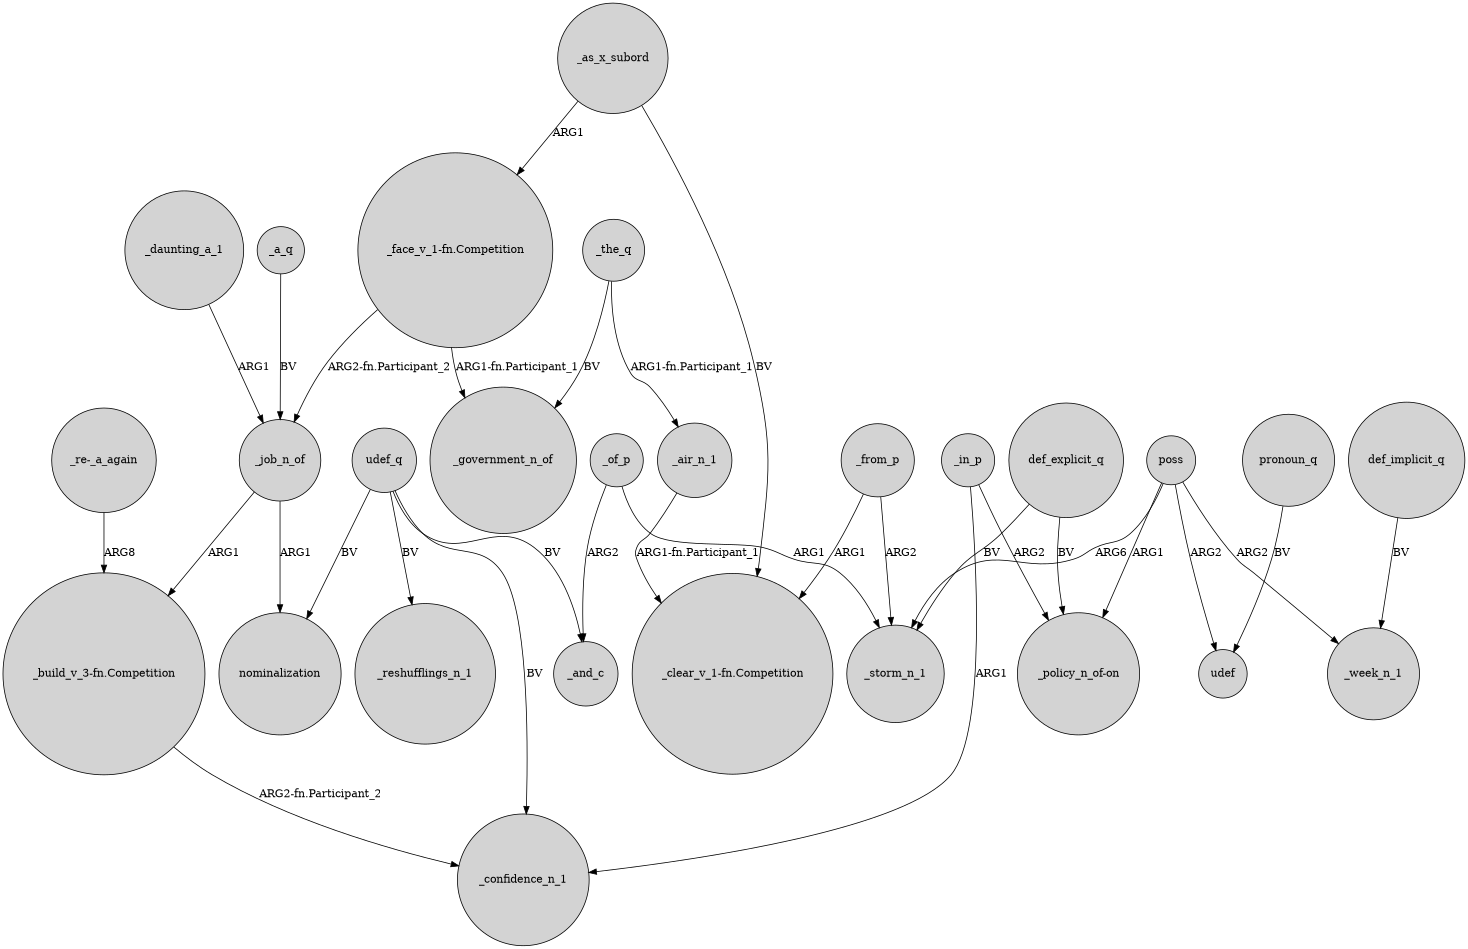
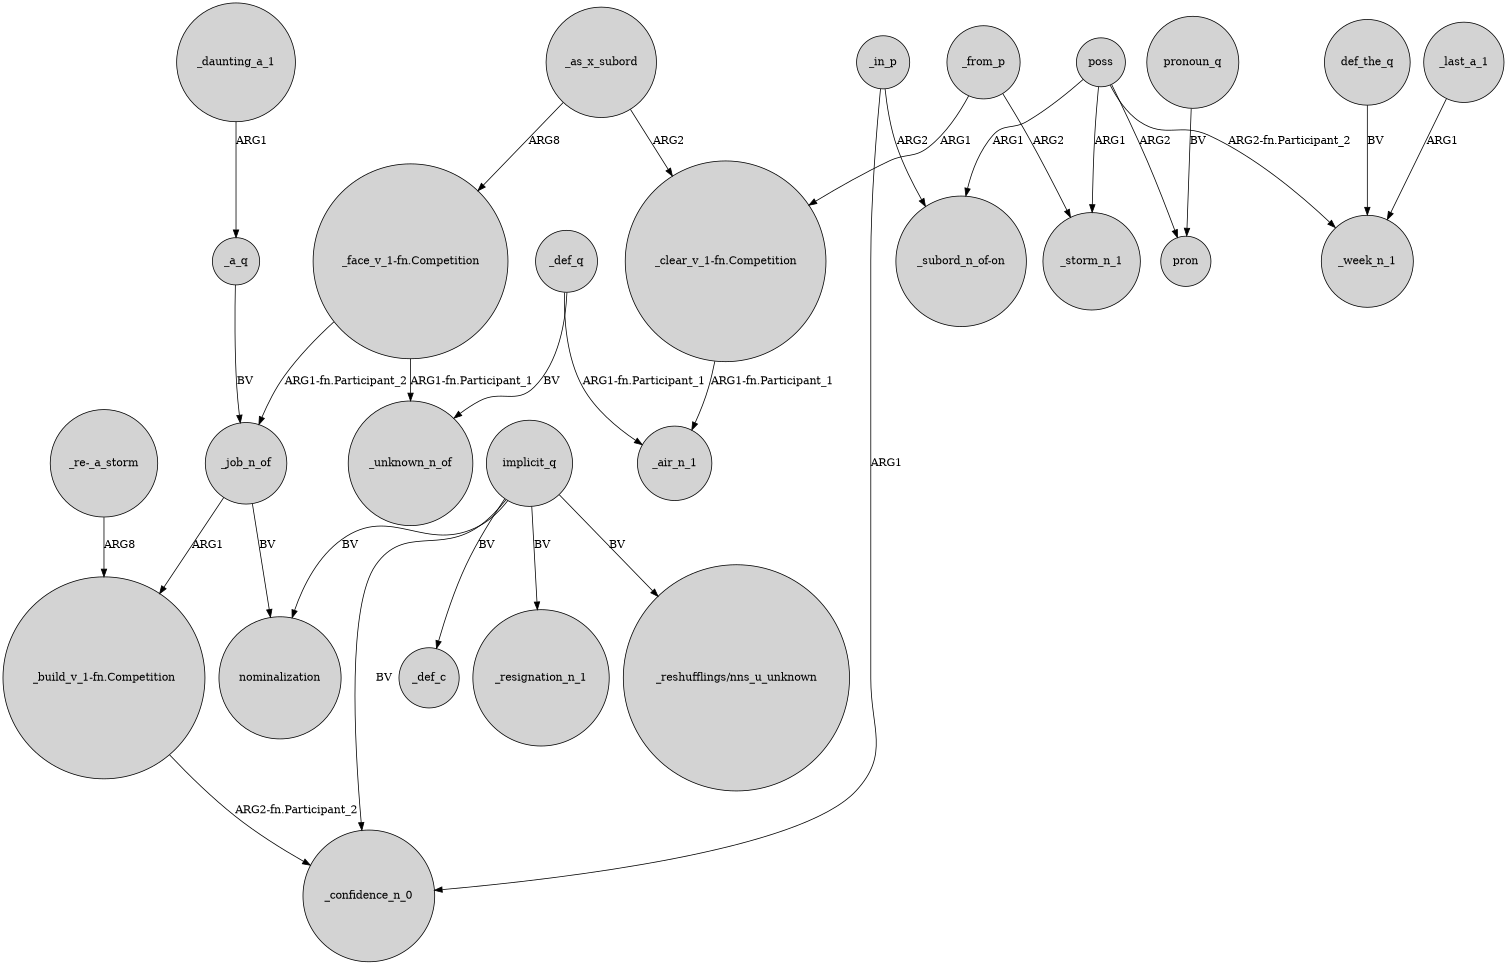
node "_last_a_1": added
edge "_as_x_subord" -> "_face_v_1-fn.Competition": label "ARG1" -> "ARG8"
node "_the_q": label "_the_q" -> "_def_q"
edge "_daunting_a_1" -> "_job_n_of": now "_daunting_a_1" -> "_a_q"
edge "_face_v_1-fn.Competition" -> "_job_n_of": label "ARG2-fn.Participant_2" -> "ARG1-fn.Participant_2"
edge "_as_x_subord" -> "_clear_v_1-fn.Competition": label "BV" -> "ARG2"
node "_re-_a_again": label "_re-_a_again" -> "_re-_a_storm"
node "udef_q": label "udef_q" -> "implicit_q"
node "_government_n_of": label "_government_n_of" -> "_unknown_n_of"
node "_of_p": removed
node "def_explicit_q": removed
node "def_implicit_q": label "def_implicit_q" -> "def_the_q"
edge "_air_n_1" -> "_clear_v_1-fn.Competition": reversed
edge "_job_n_of" -> "nominalization": label "ARG1" -> "BV"
edge "poss" -> "_storm_n_1": label "ARG6" -> "ARG1"
edge "poss" -> "_week_n_1": label "ARG2" -> "ARG2-fn.Participant_2"
node "_build_v_3-fn.Competition": label "_build_v_3-fn.Competition" -> "_build_v_1-fn.Competition"
node "_reshufflings_n_1": label "_reshufflings_n_1" -> "_resignation_n_1"
node "_and_c": label "_and_c" -> "_def_c"
node "_policy_n_of-on": label "_policy_n_of-on" -> "_subord_n_of-on"
node "udef": label "udef" -> "pron"
node "_reshufflings/nns_u_unknown": added
node "_confidence_n_1": label "_confidence_n_1" -> "_confidence_n_0"
